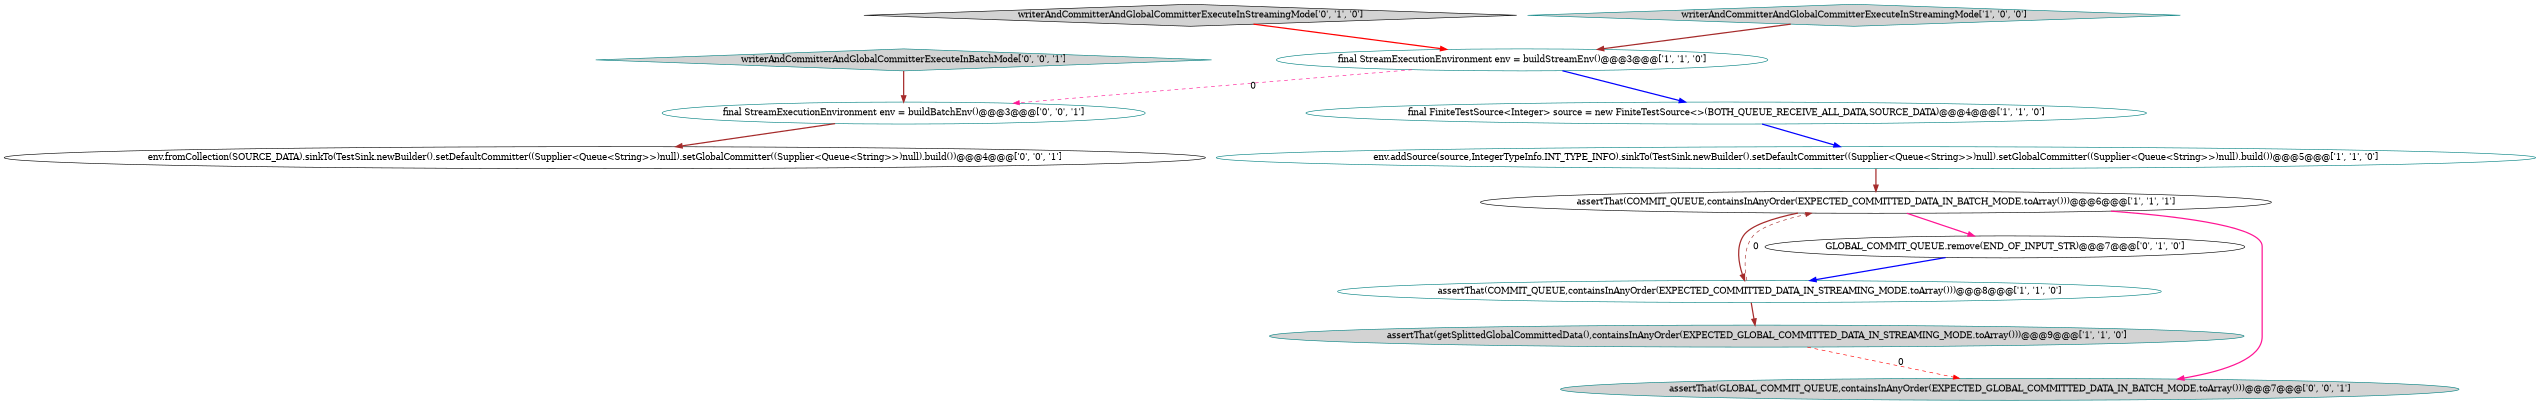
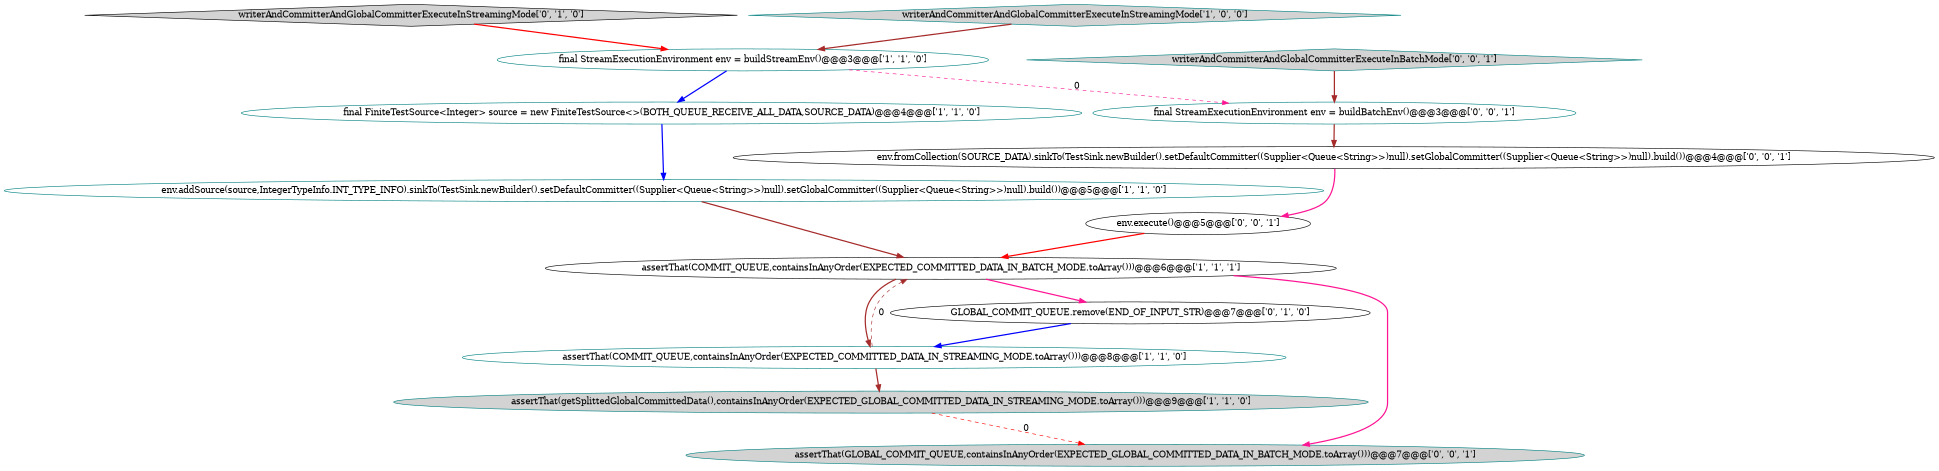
node "env.execute()@@@5@@@['0', '0', '1']": added
